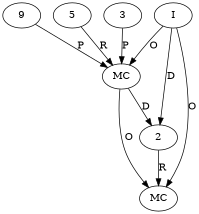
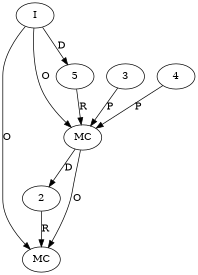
node "9": label "9" -> "4"
edge "I" -> "2": now "I" -> "5"
